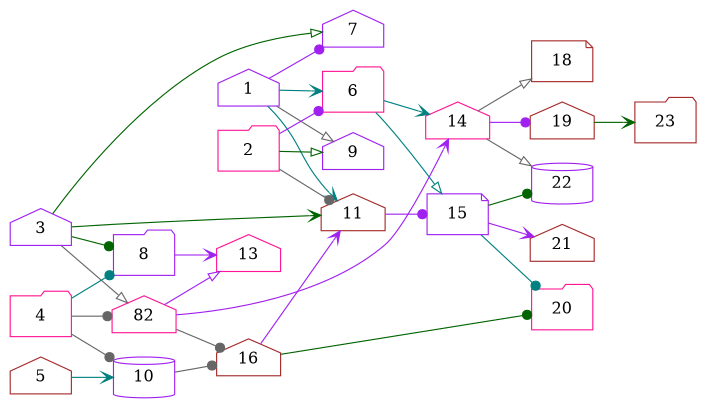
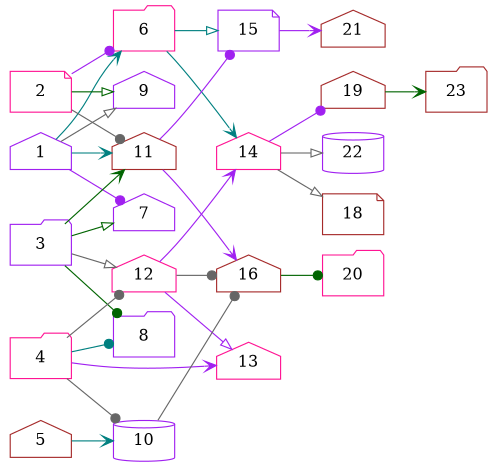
node "2": shape folder -> note
edge "15" -> "22": removed
node "3": shape house -> folder
edge "8" -> "13": now "4" -> "13"
edge "15" -> "20": removed
edge "16" -> "11": reversed
node "82": label "82" -> "12"
